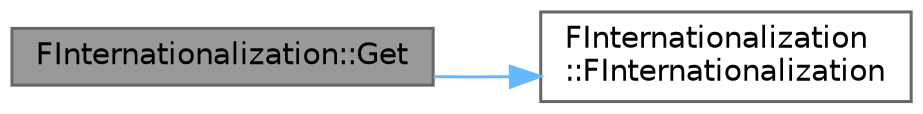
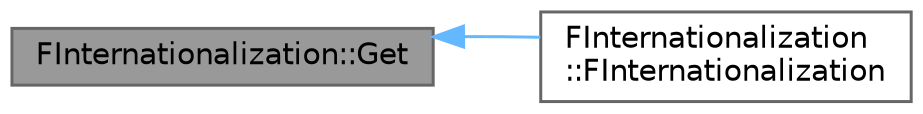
edge "FInternationalization::Get" -> "FInternationalization ::FInternationalization": reversed
